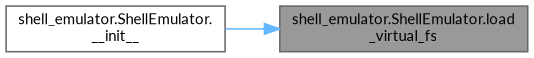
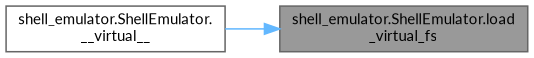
node "shell_emulator.ShellEmulator. __init__": label "shell_emulator.ShellEmulator. __init__" -> "shell_emulator.ShellEmulator. __virtual__"
